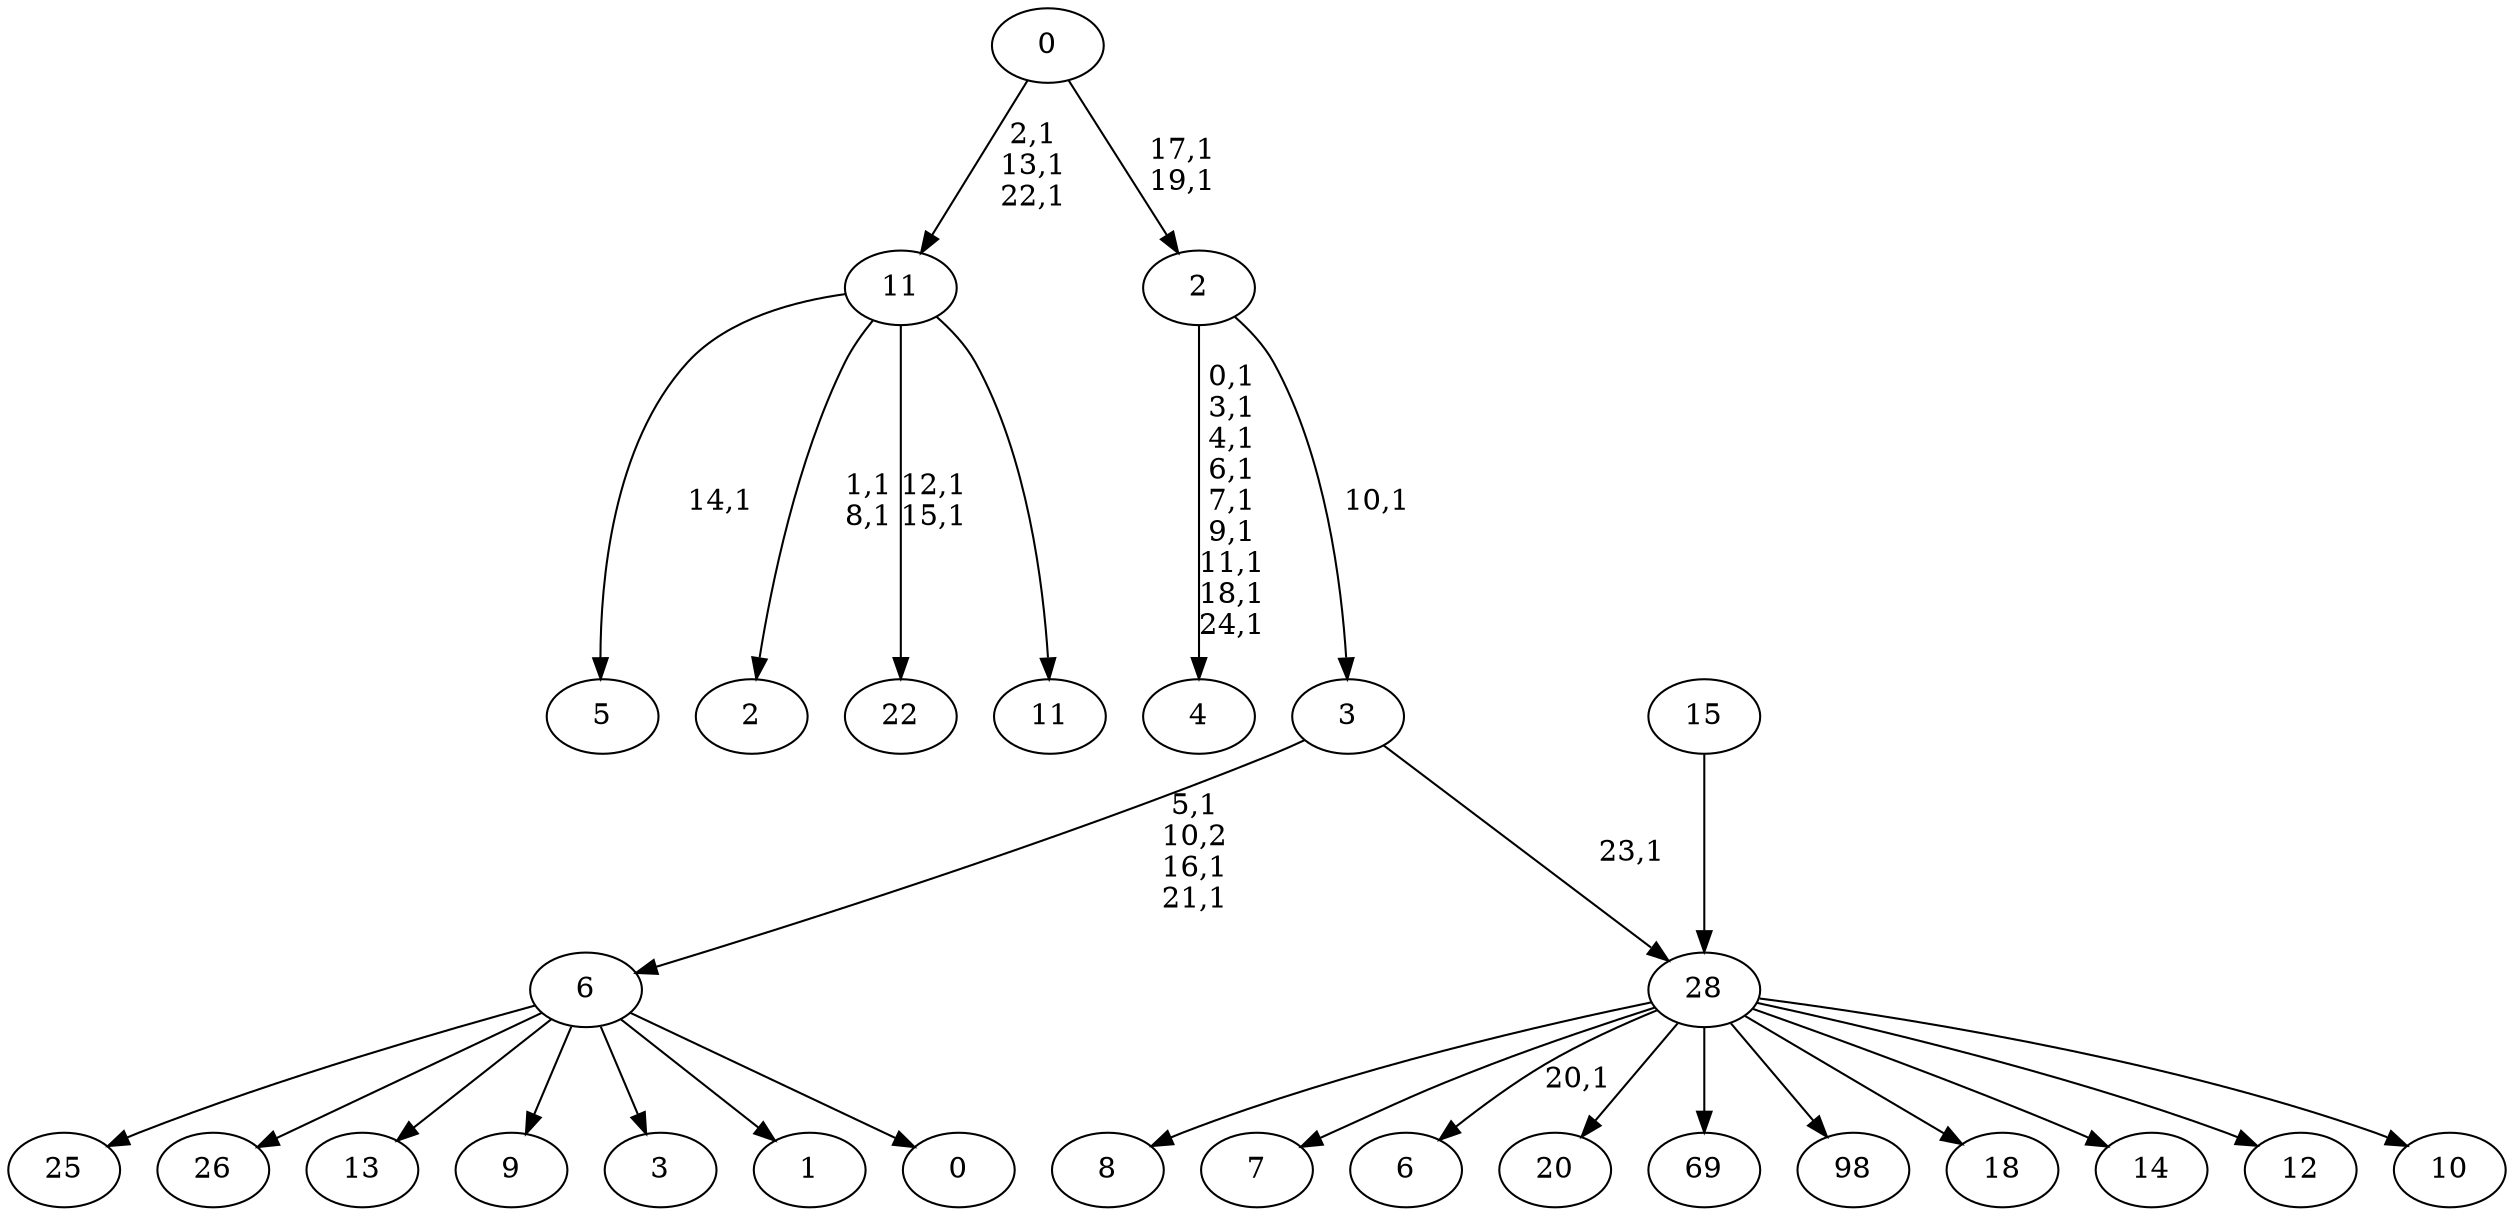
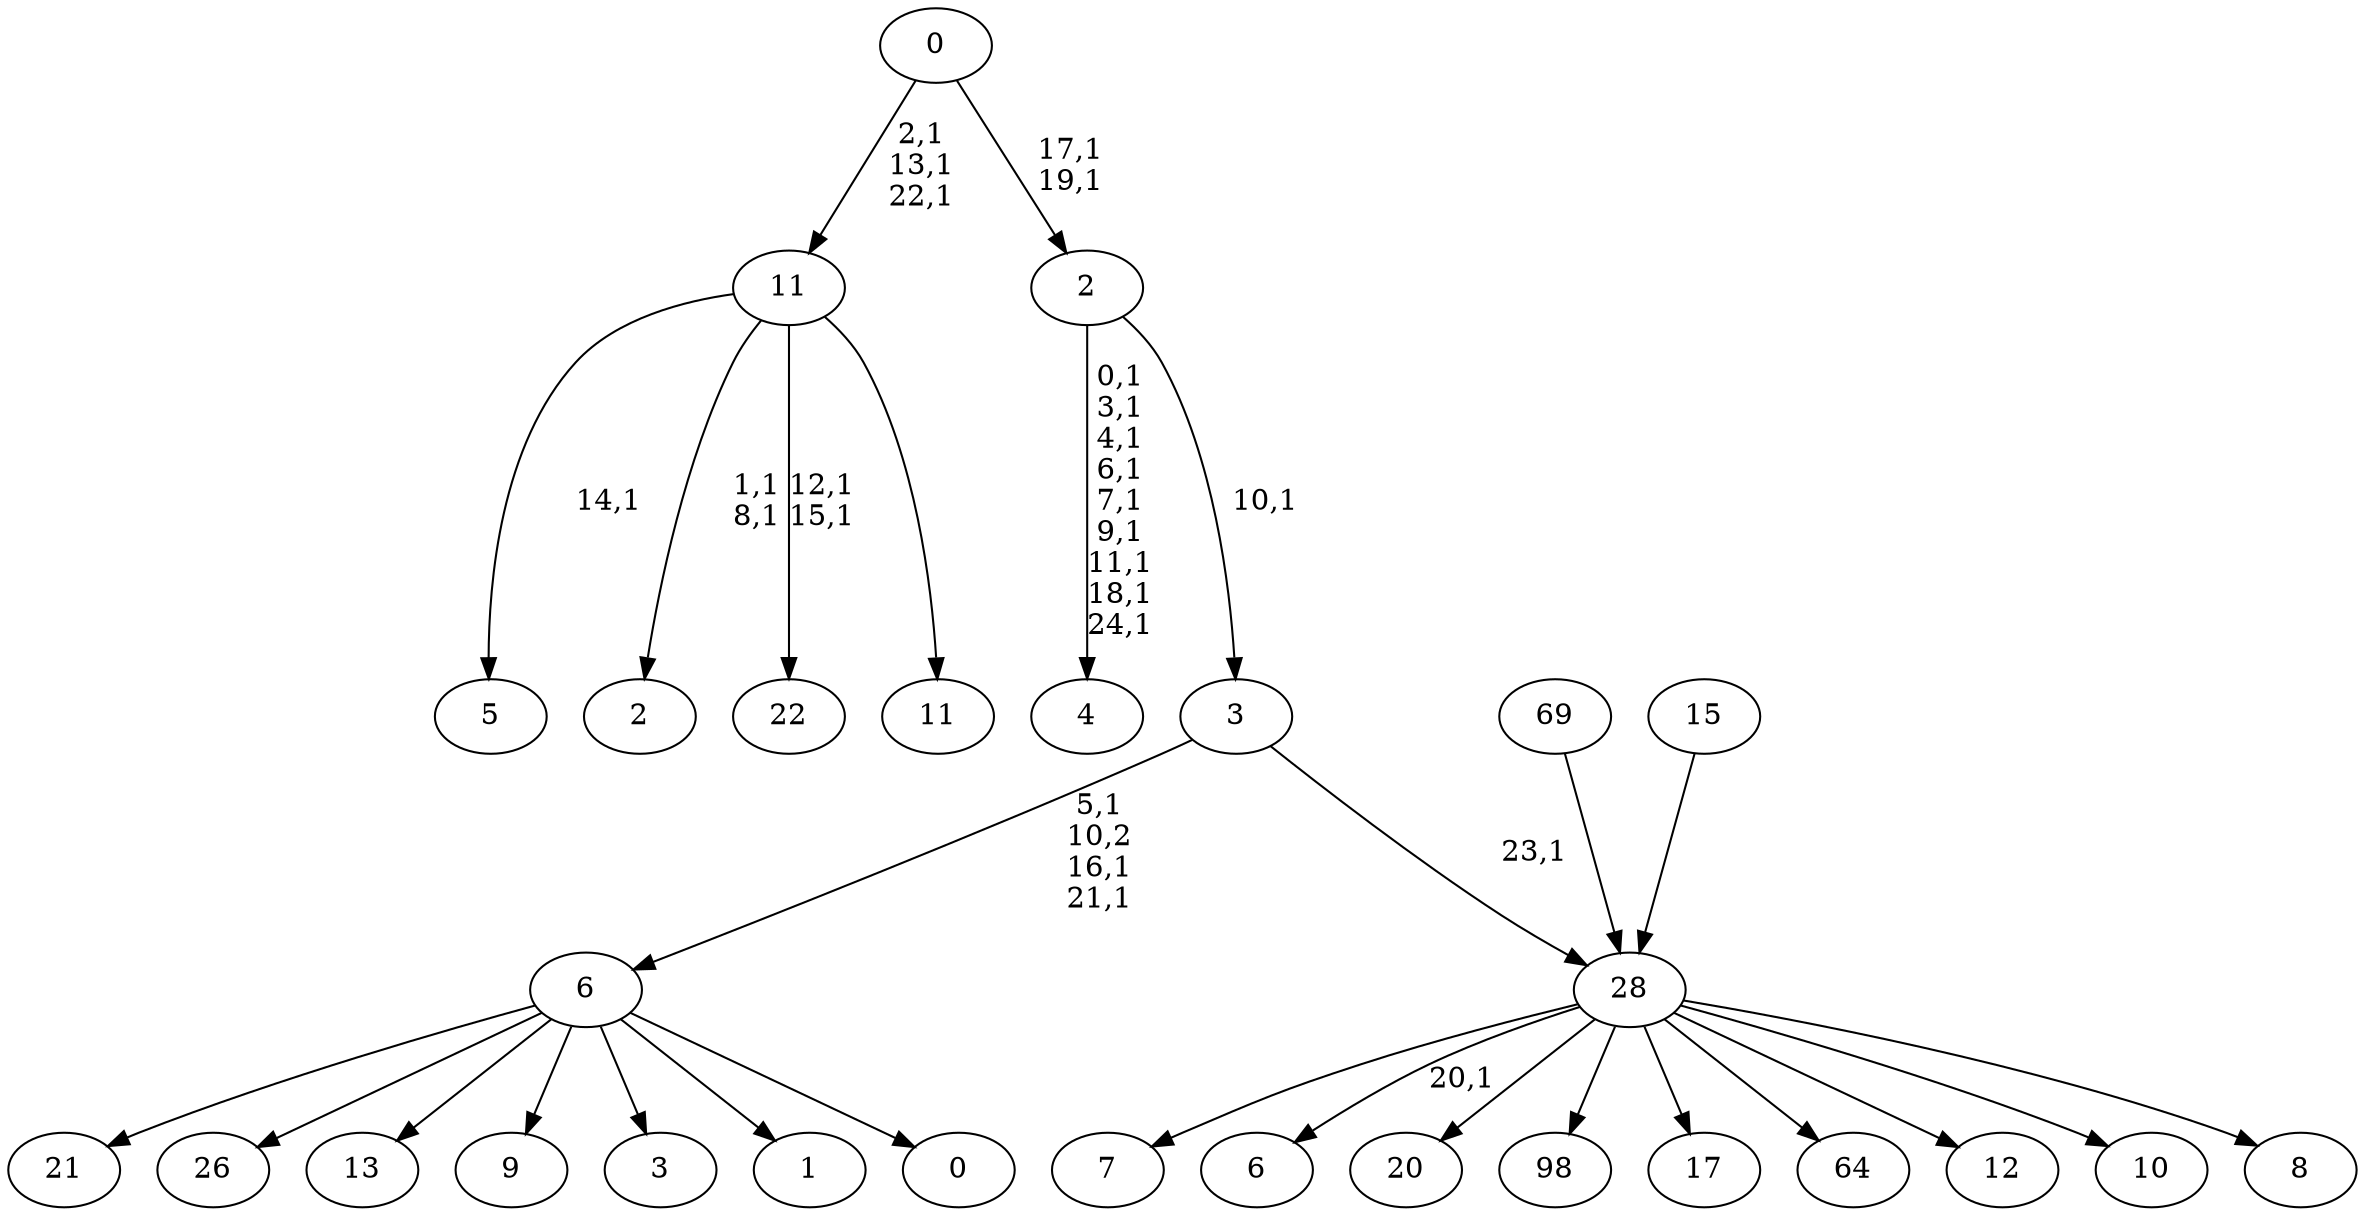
edge "28" -> "69": reversed
node "25": label "25" -> "21"
node "18": label "18" -> "17"
node "14": label "14" -> "64"
